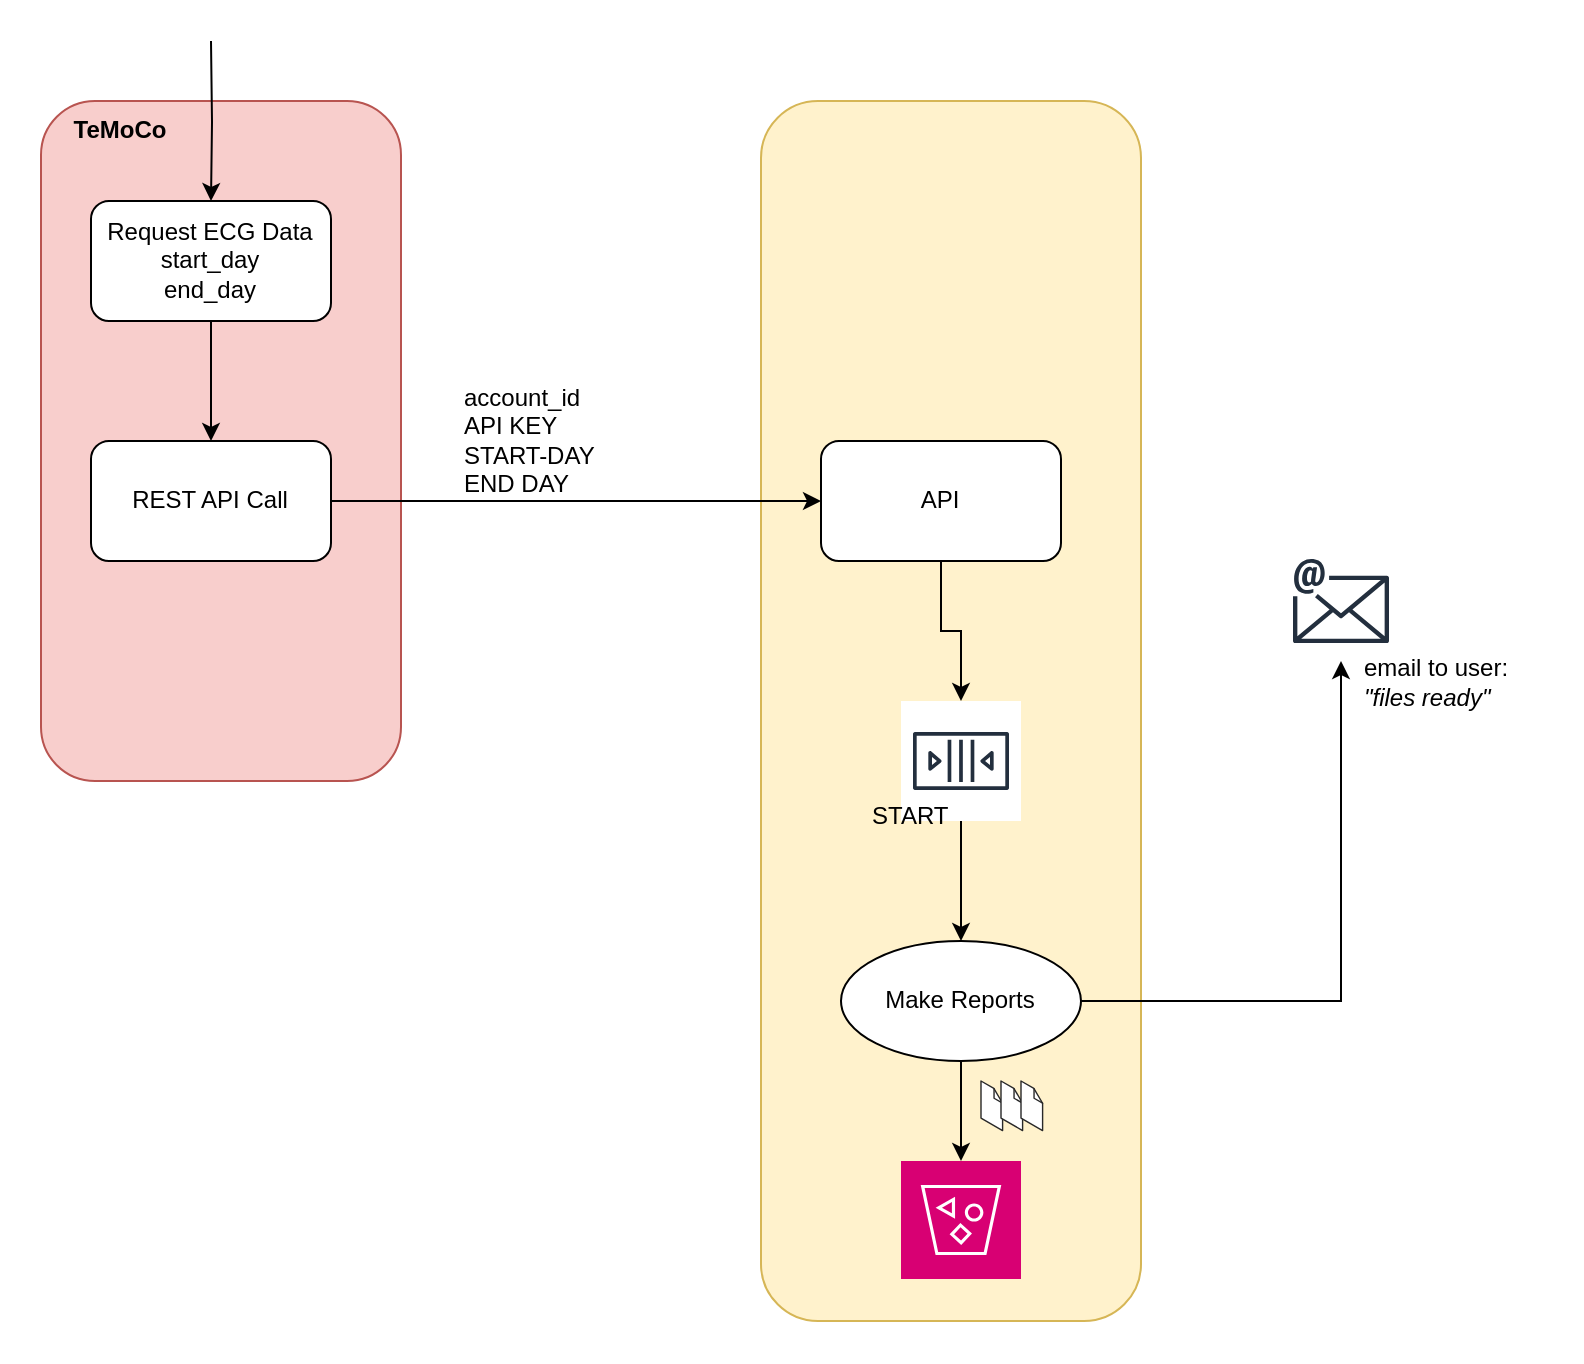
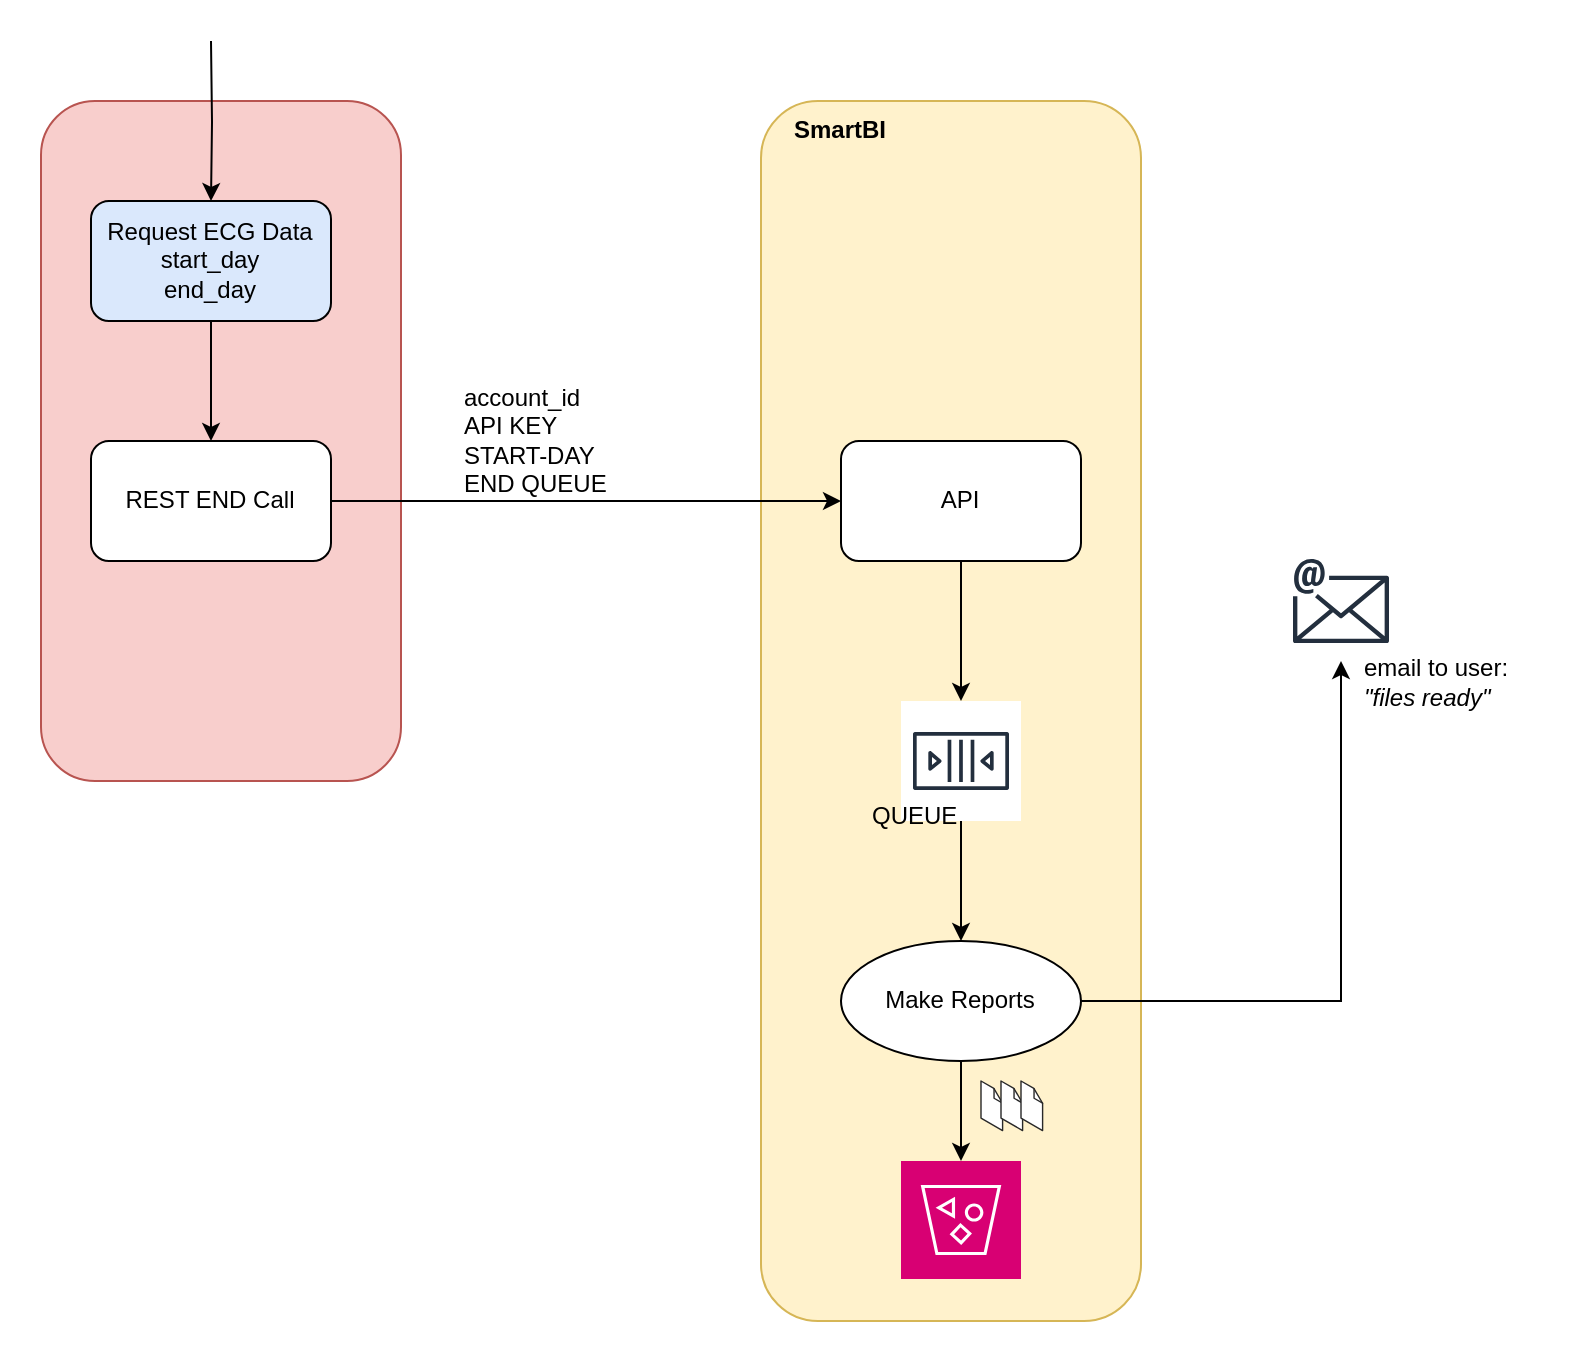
node "TeMoCo": removed
node "SmartBI": added
node "Request ECG Data start_day end_day": fillcolor #ffffff -> #dae8fc
node "account_id API KEY START-DAY END DAY": label "account_id API KEY START-DAY END DAY" -> "account_id API KEY START-DAY END QUEUE"
node "REST API Call": label "REST API Call" -> "REST END Call"
node "API": moved (941, 501) -> (961, 501)
node "START": label "START" -> "QUEUE"
